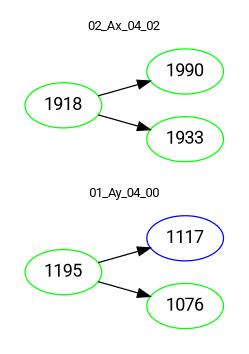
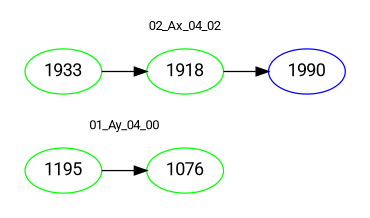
node "1990": color green -> blue
edge "1918" -> "1933": reversed
node "1117": removed
